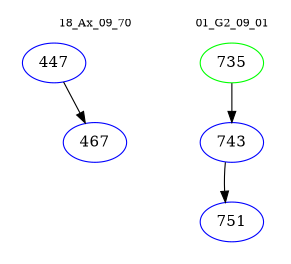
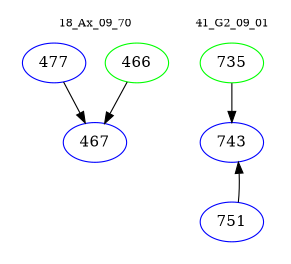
cluster "01_G2_09_01": label "01_G2_09_01" -> "41_G2_09_01"
node "447": label "447" -> "477"
node "466": added
edge "743" -> "751": reversed
